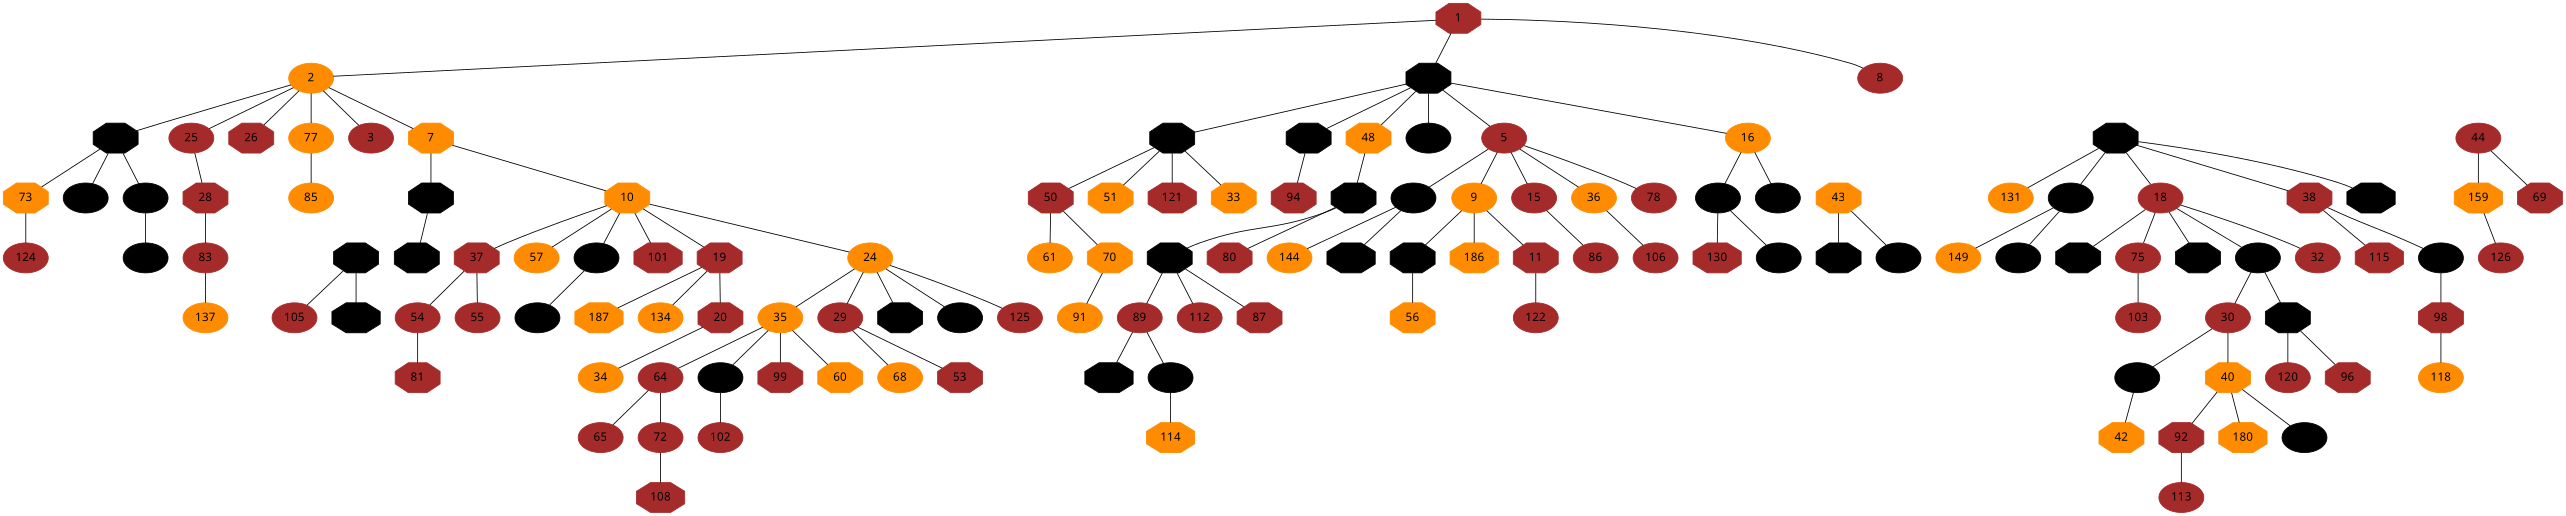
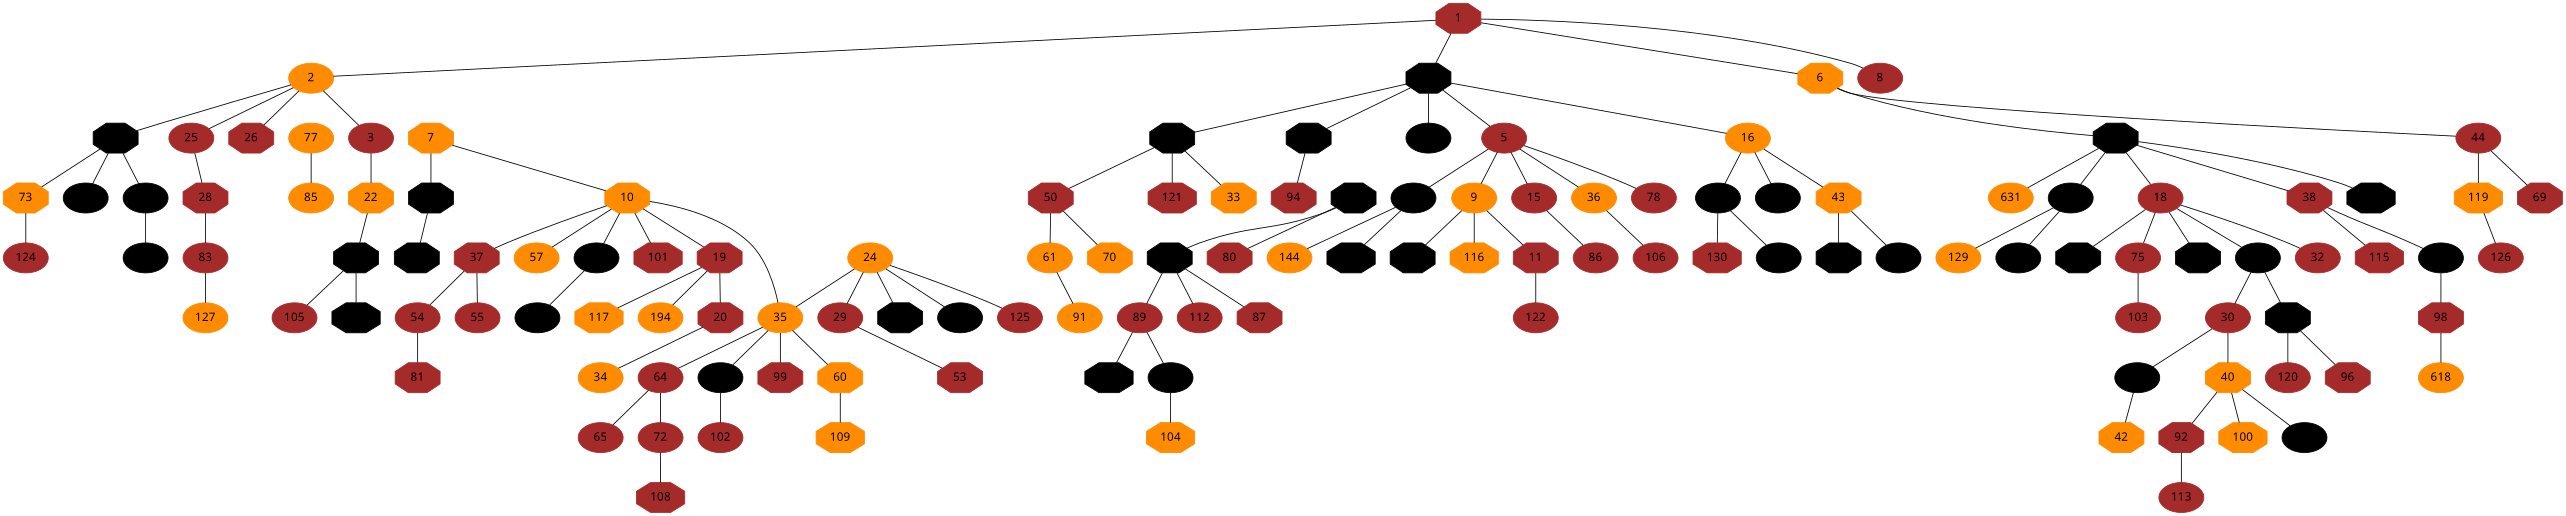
node "6": added
edge "2" -- "77": removed
edge "2" -- "7": removed
node "48": removed
edge "16" -- "43": added
node "22": added
node "51": removed
node "131": label "131" -> "631"
node "159": label "159" -> "119"
edge "10" -- "24": now "10" -- "35"
node "186": label "186" -> "116"
node "149": label "149" -> "129"
edge "70" -- "91": now "61" -- "91"
node "137": label "137" -> "127"
node "187": label "187" -> "117"
node "134": label "134" -> "194"
node "56": removed
node "68": removed
node "118": label "118" -> "618"
node "109": added
node "114": label "114" -> "104"
node "180": label "180" -> "100"
